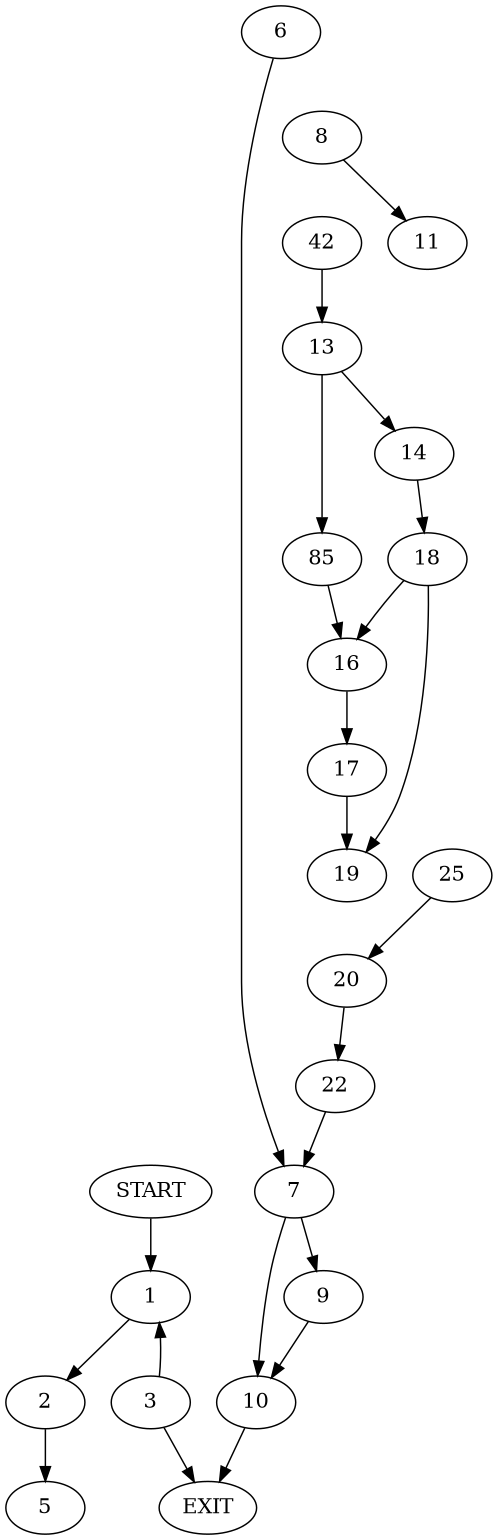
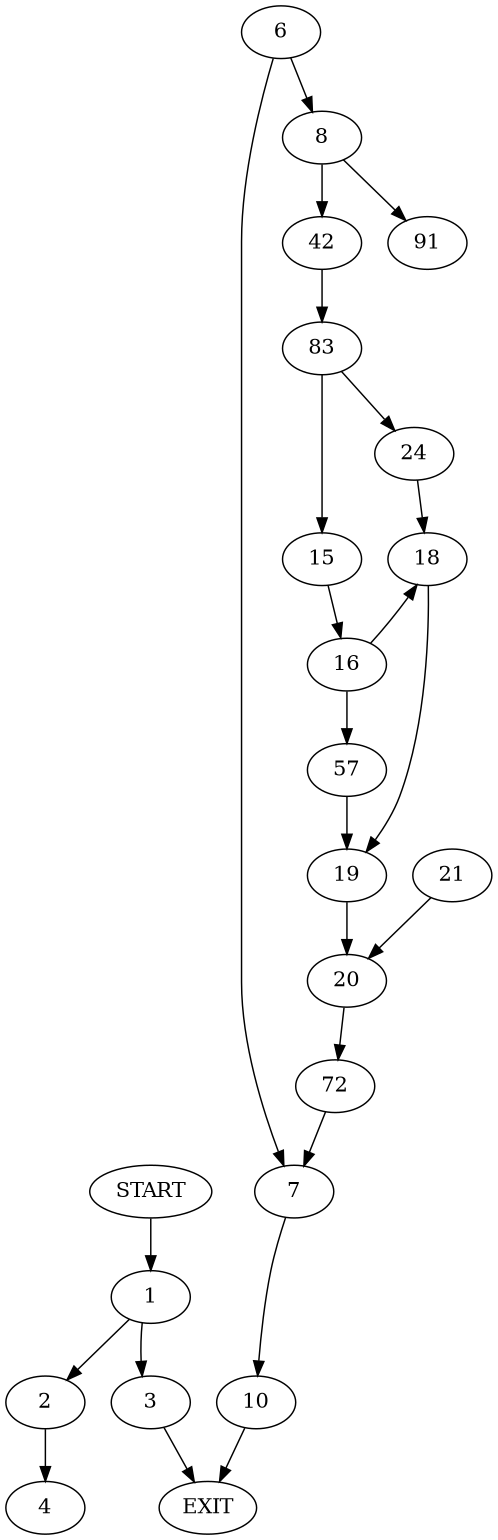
edge "6" -> "8": added
edge "8" -> "42": added
node "11": label "11" -> "91"
node "13": label "13" -> "83"
node "14": label "14" -> "24"
node "85": label "85" -> "15"
edge "18" -> "16": reversed
node "17": label "17" -> "57"
node "25": label "25" -> "21"
edge "19" -> "20": added
node "22": label "22" -> "72"
node "9": removed
edge "3" -> "1": reversed
node "5": label "5" -> "4"
